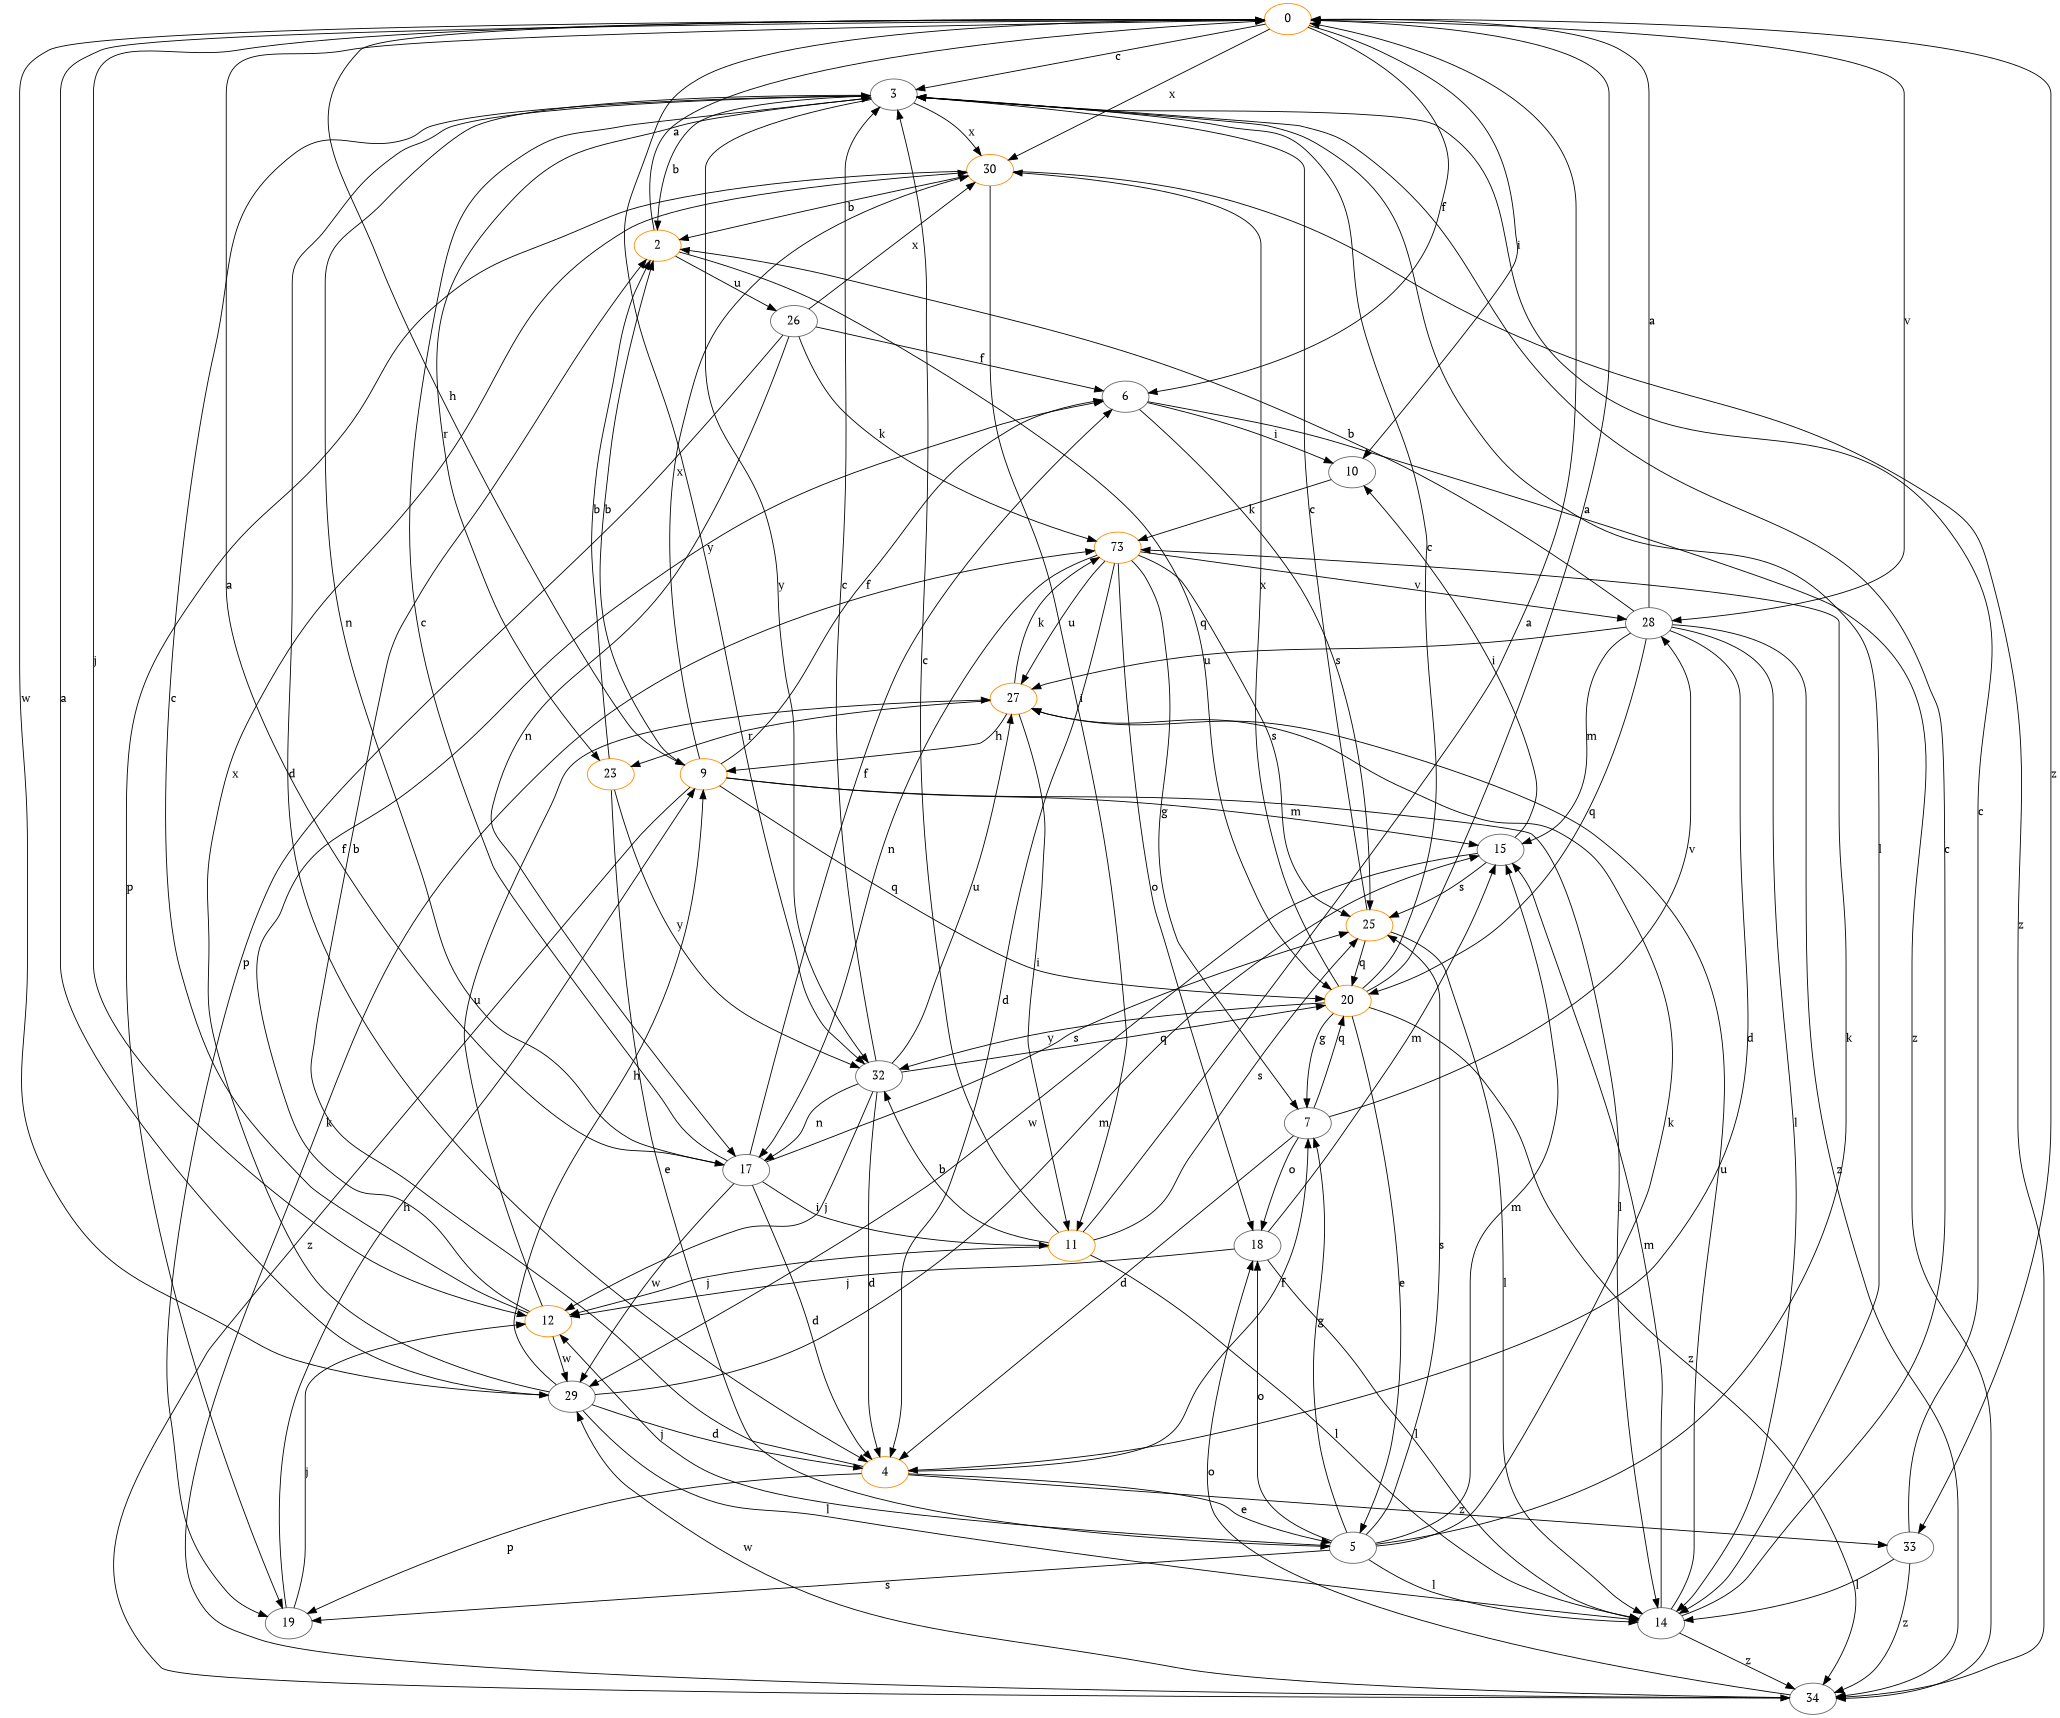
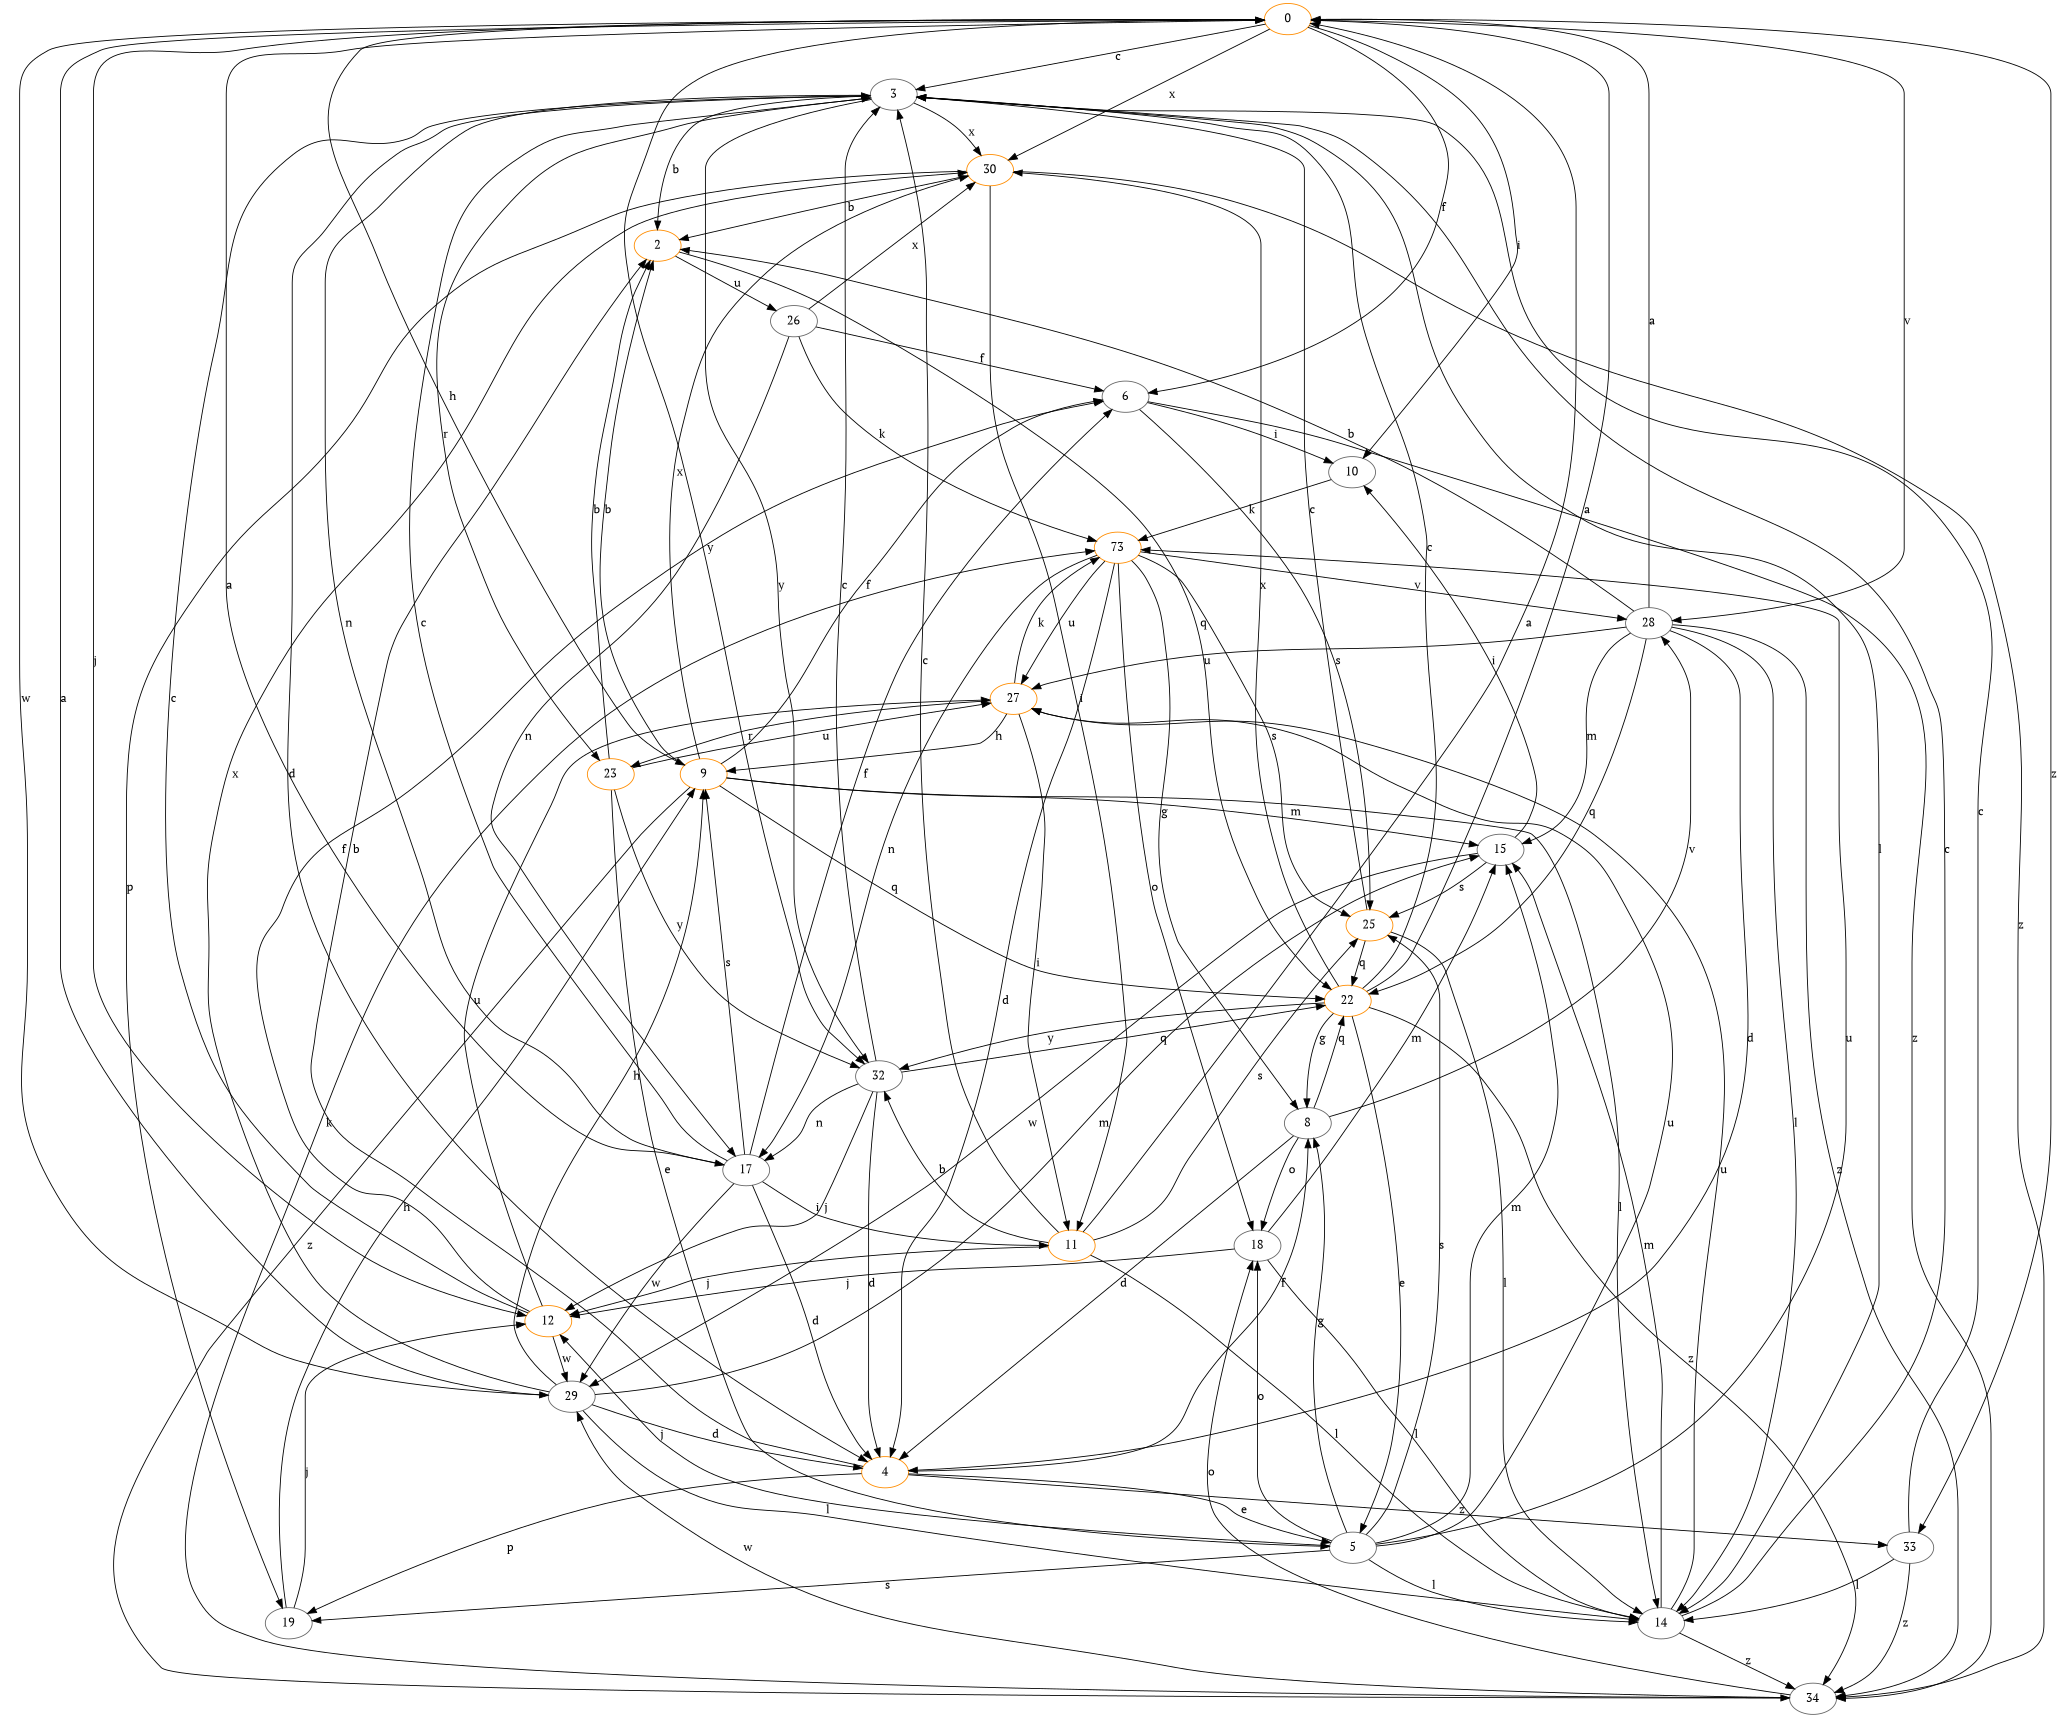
edge "2" -> "0": removed, label "a"
edge "26" -> "19": removed, label "p"
edge "32" -> "27": now "23" -> "27"
node "20": label "20" -> "22"
edge "17" -> "25": now "17" -> "9"
edge "5" -> "73": label "k" -> "u"
node "7": label "7" -> "8"
edge "5" -> "27": label "k" -> "u"
